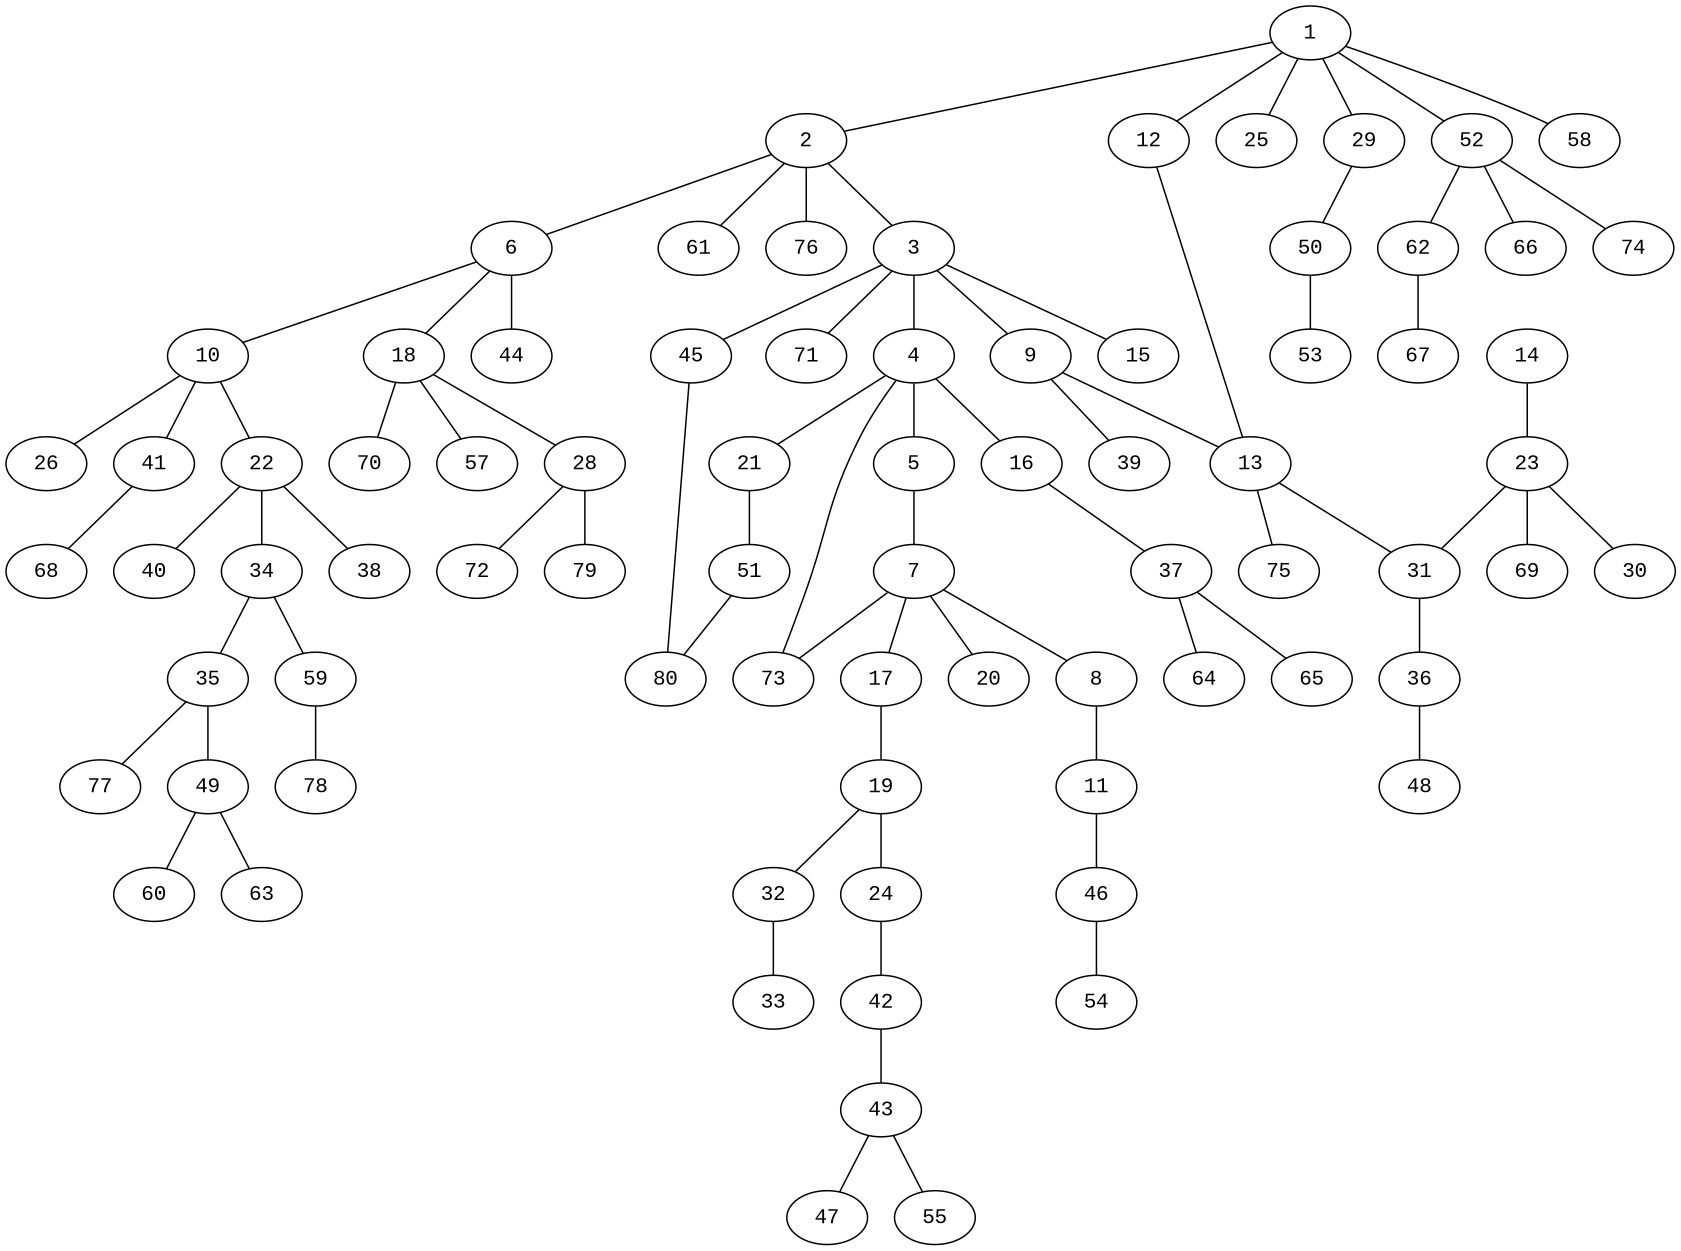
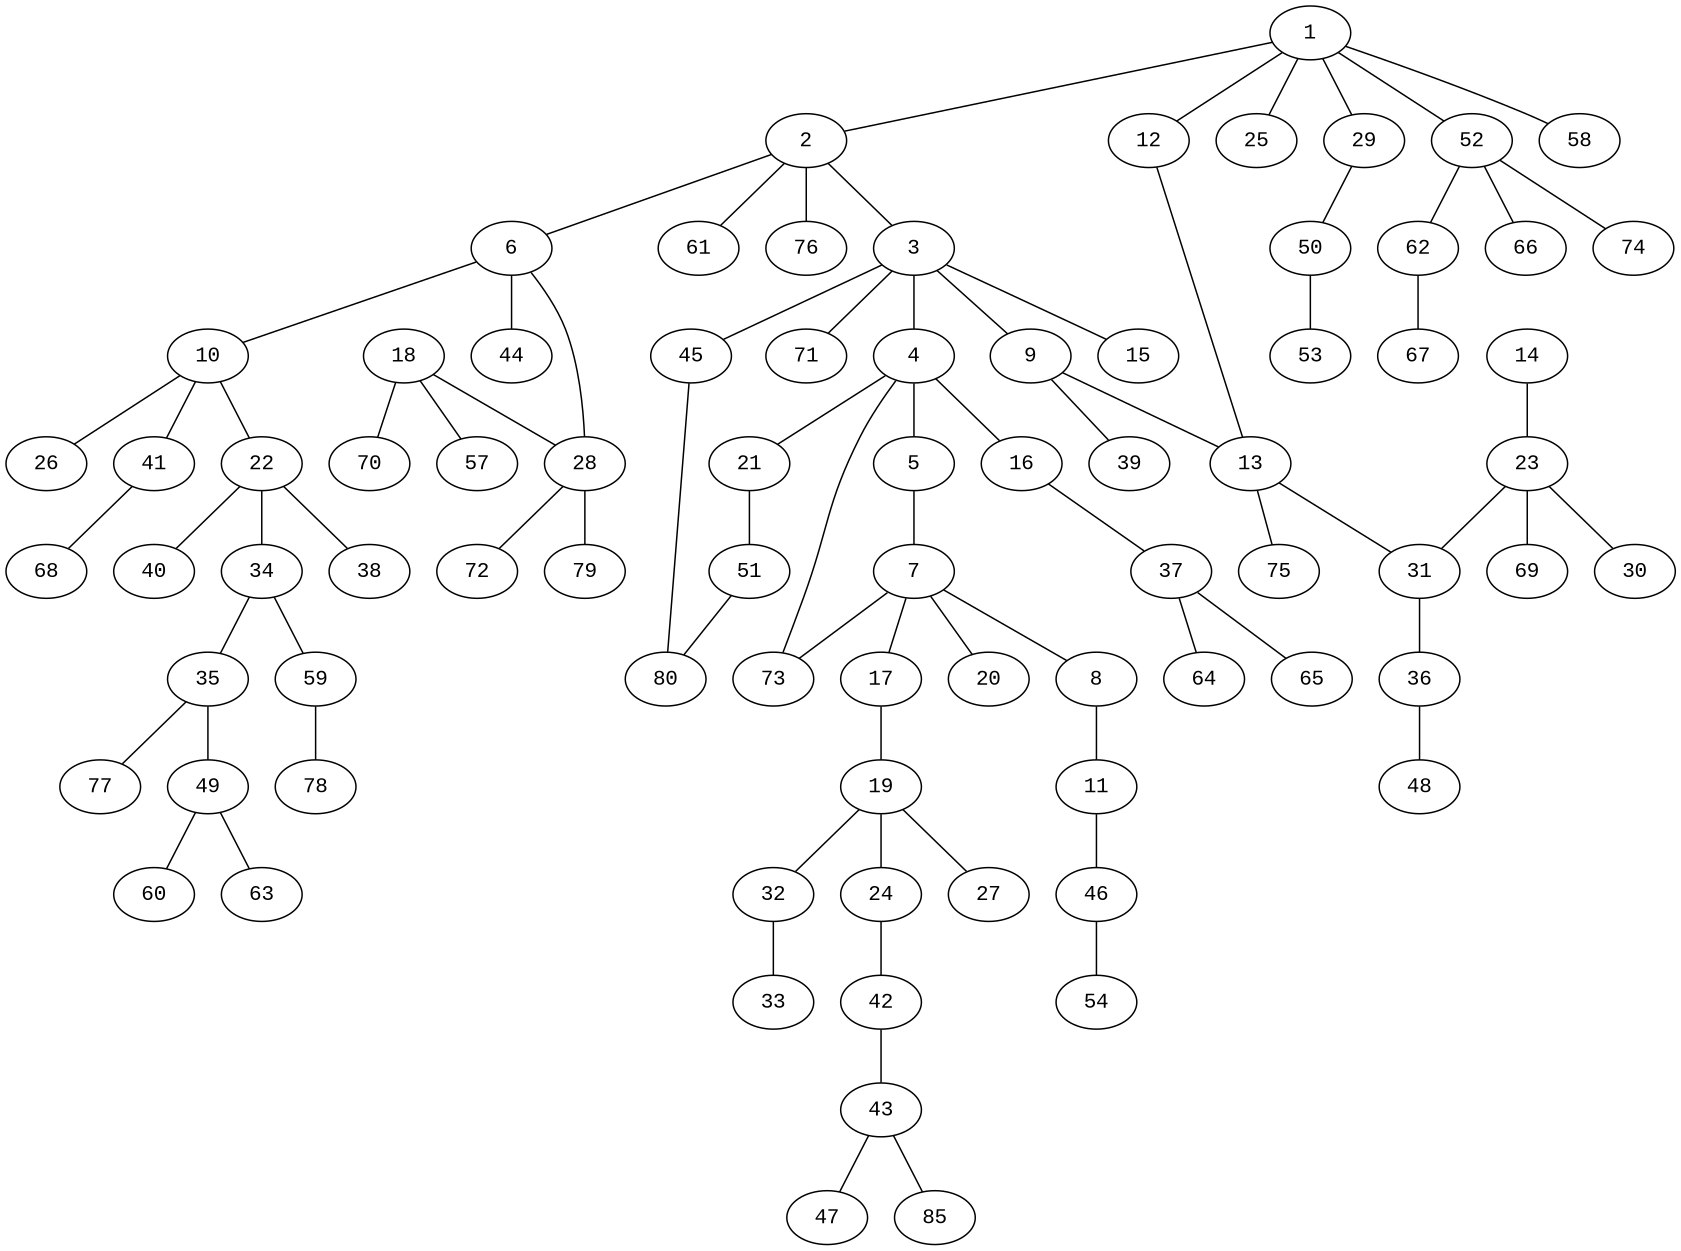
edge "6" -- "18": now "6" -- "28"
node "27": added
node "55": label "55" -> "85"
